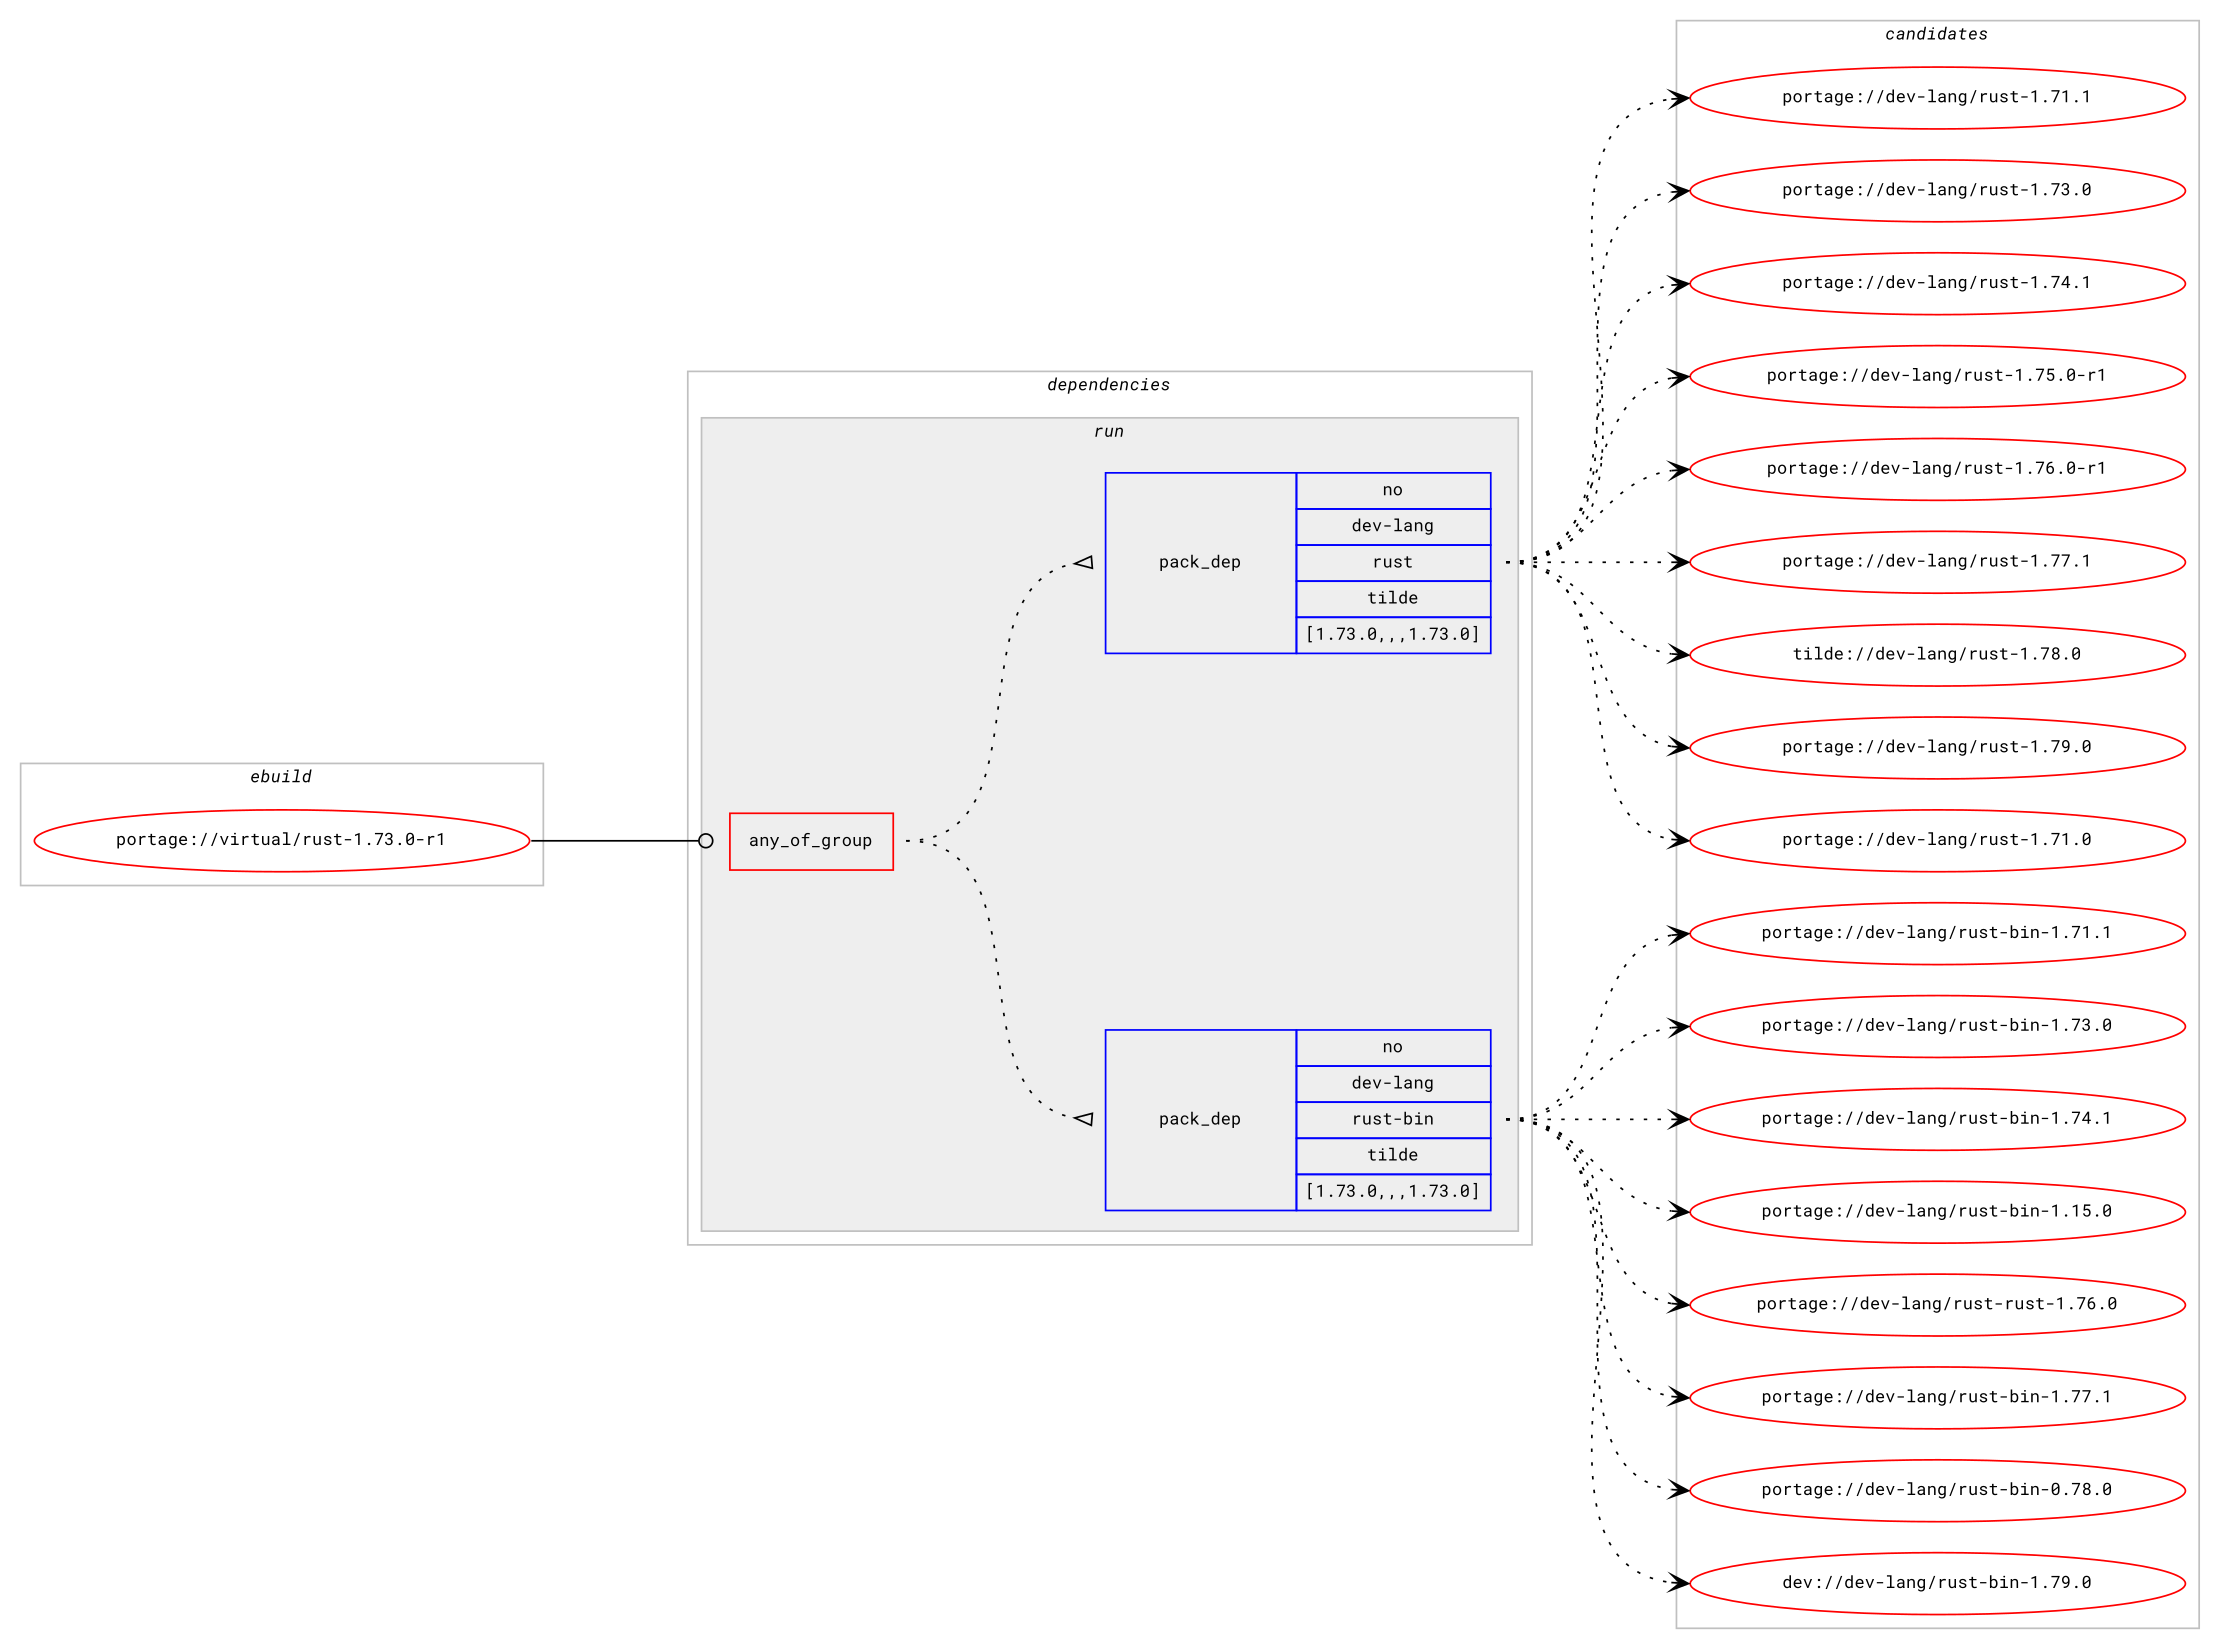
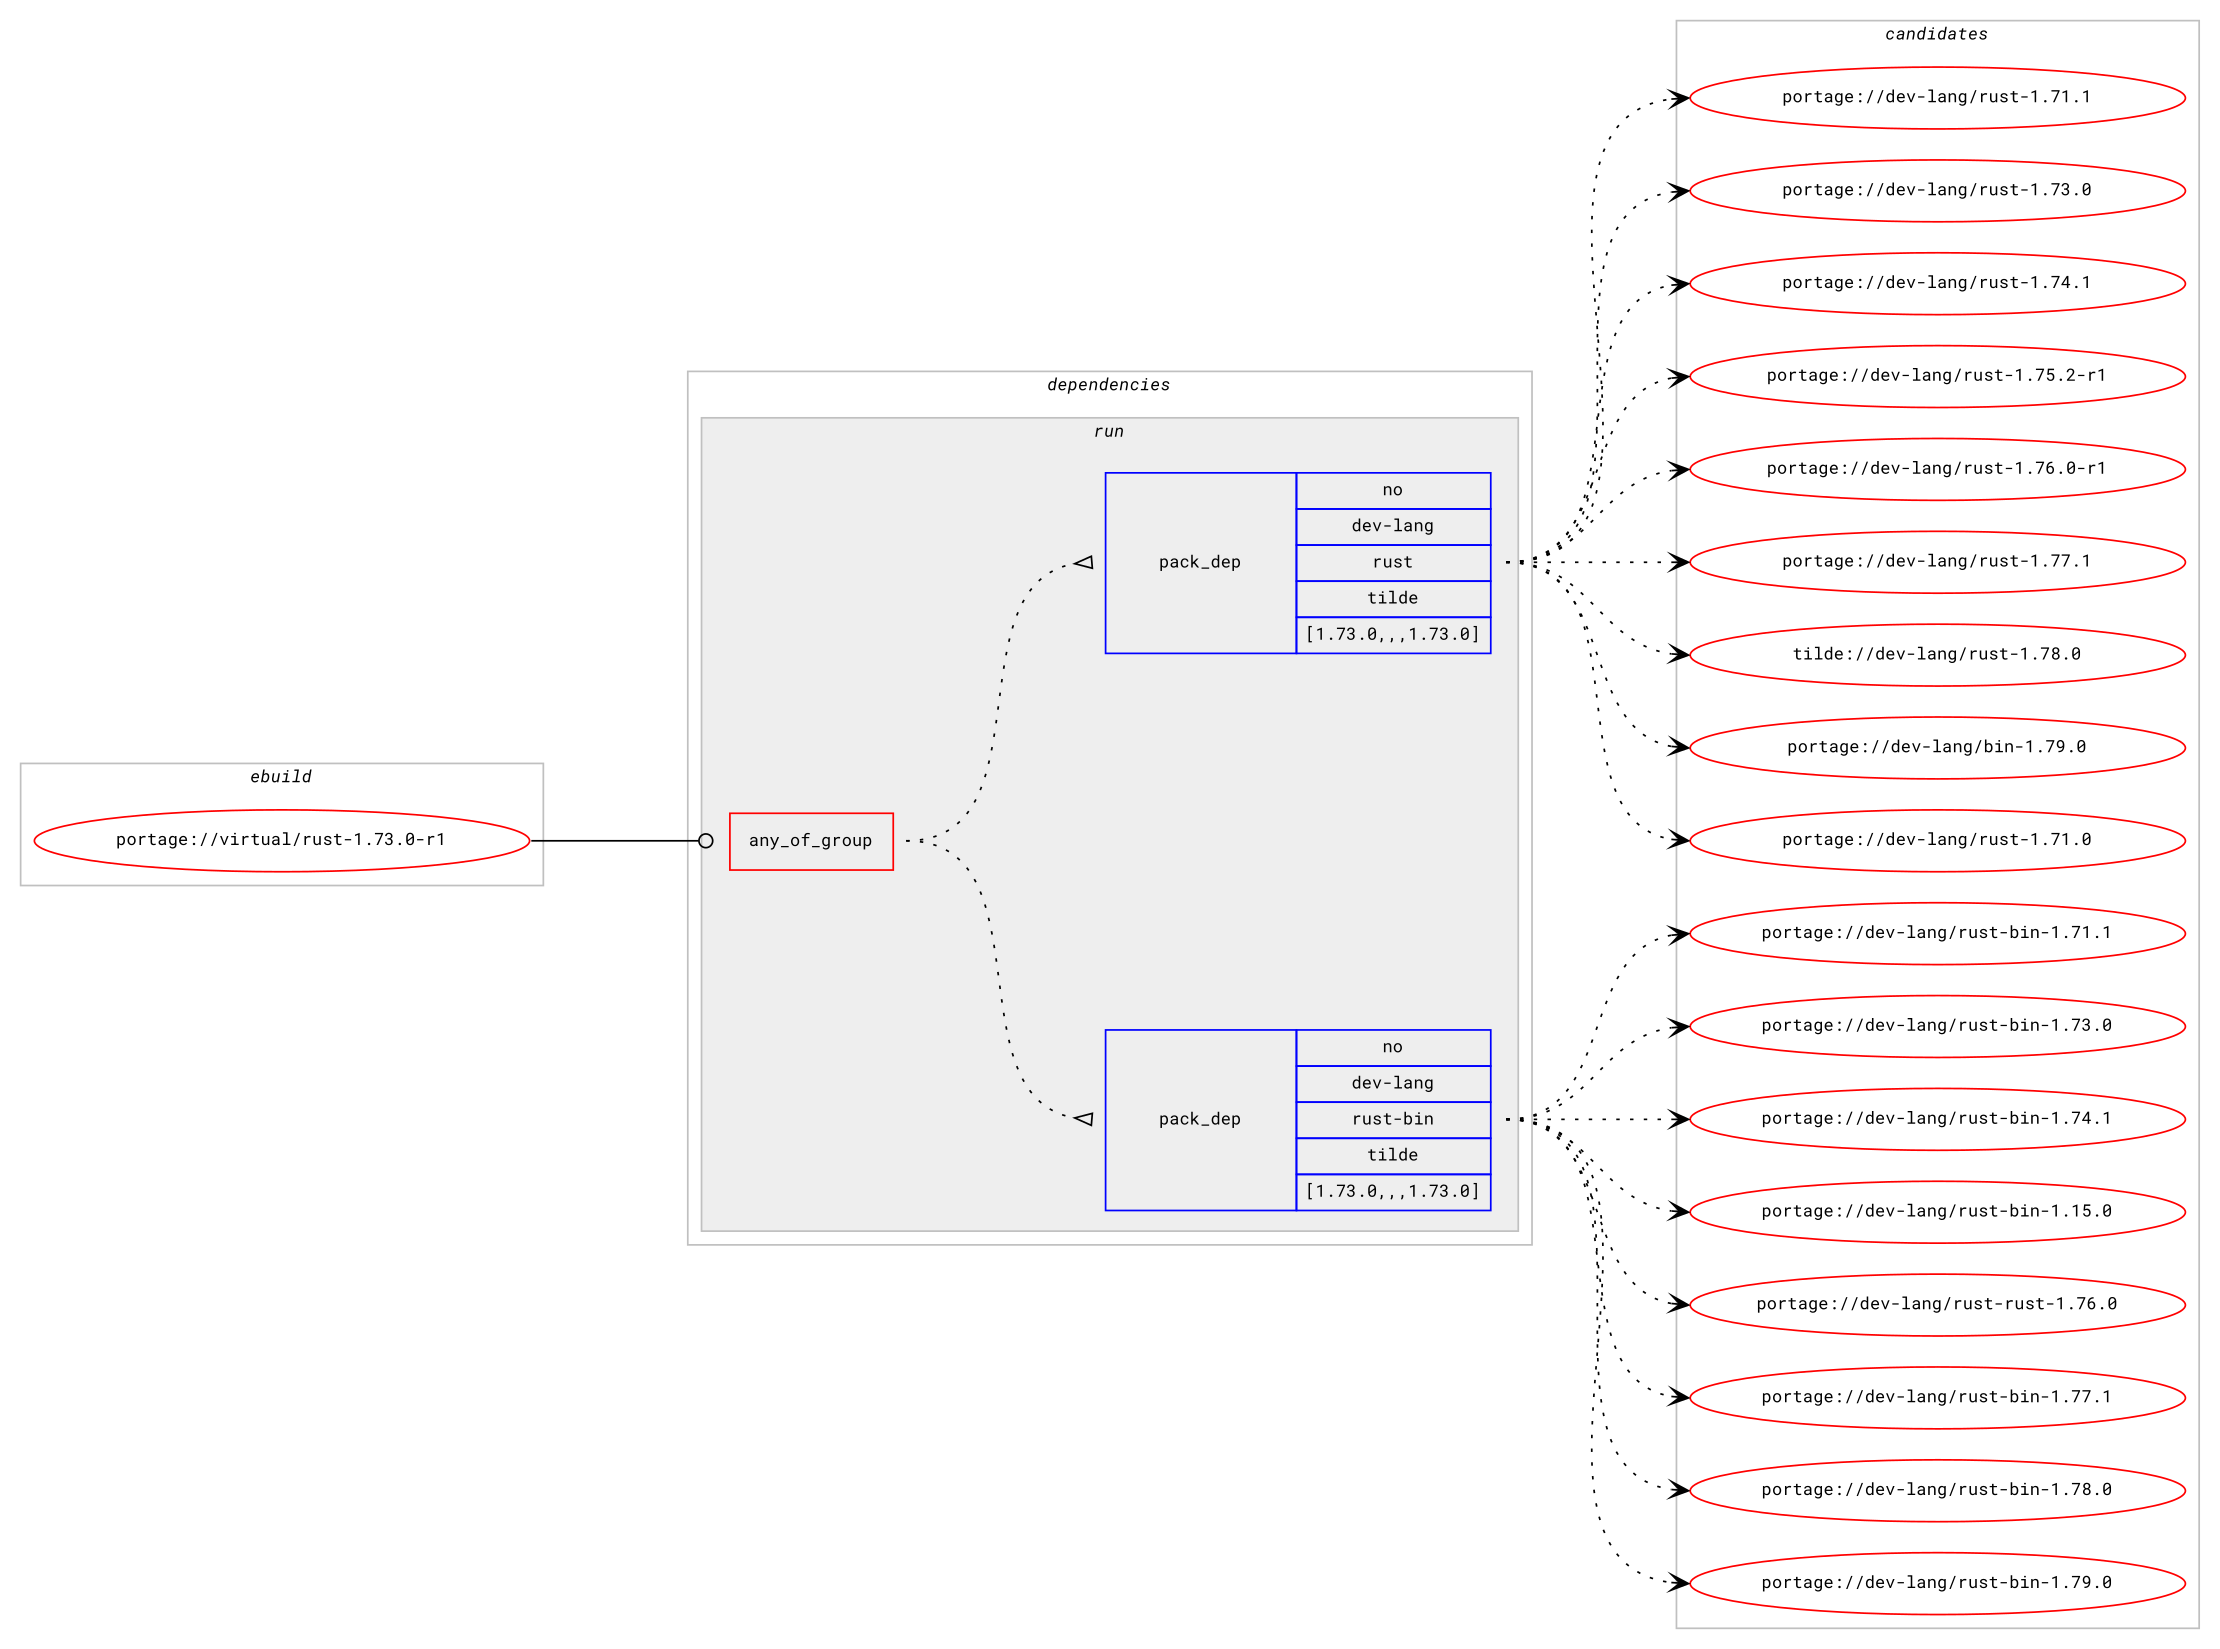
node "portage://dev-lang/rust-1.75.0-r1": label "portage://dev-lang/rust-1.75.0-r1" -> "portage://dev-lang/rust-1.75.2-r1"
node "portage://dev-lang/rust-1.79.0": label "portage://dev-lang/rust-1.79.0" -> "portage://dev-lang/bin-1.79.0"
node "portage://dev-lang/rust-bin-0.78.0": label "portage://dev-lang/rust-bin-0.78.0" -> "portage://dev-lang/rust-bin-1.78.0"
node "dev://dev-lang/rust-bin-1.79.0": label "dev://dev-lang/rust-bin-1.79.0" -> "portage://dev-lang/rust-bin-1.79.0"
